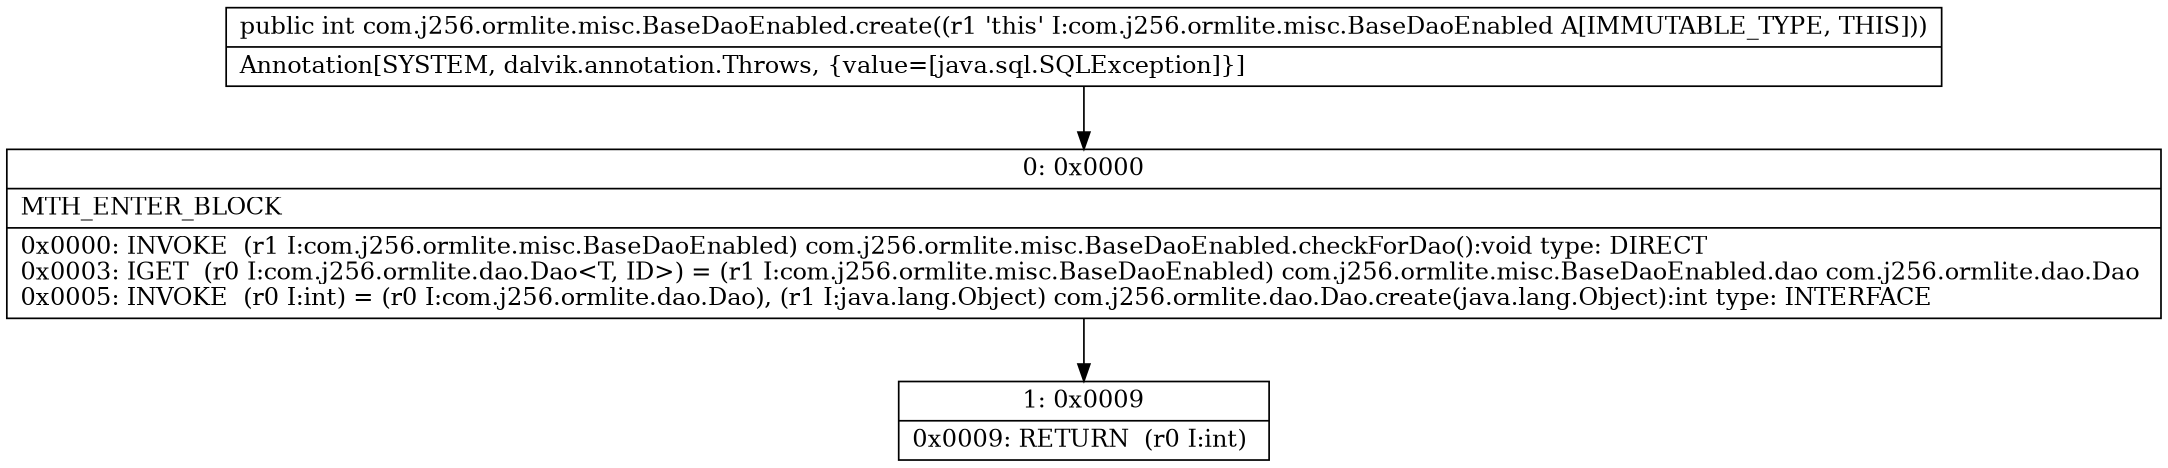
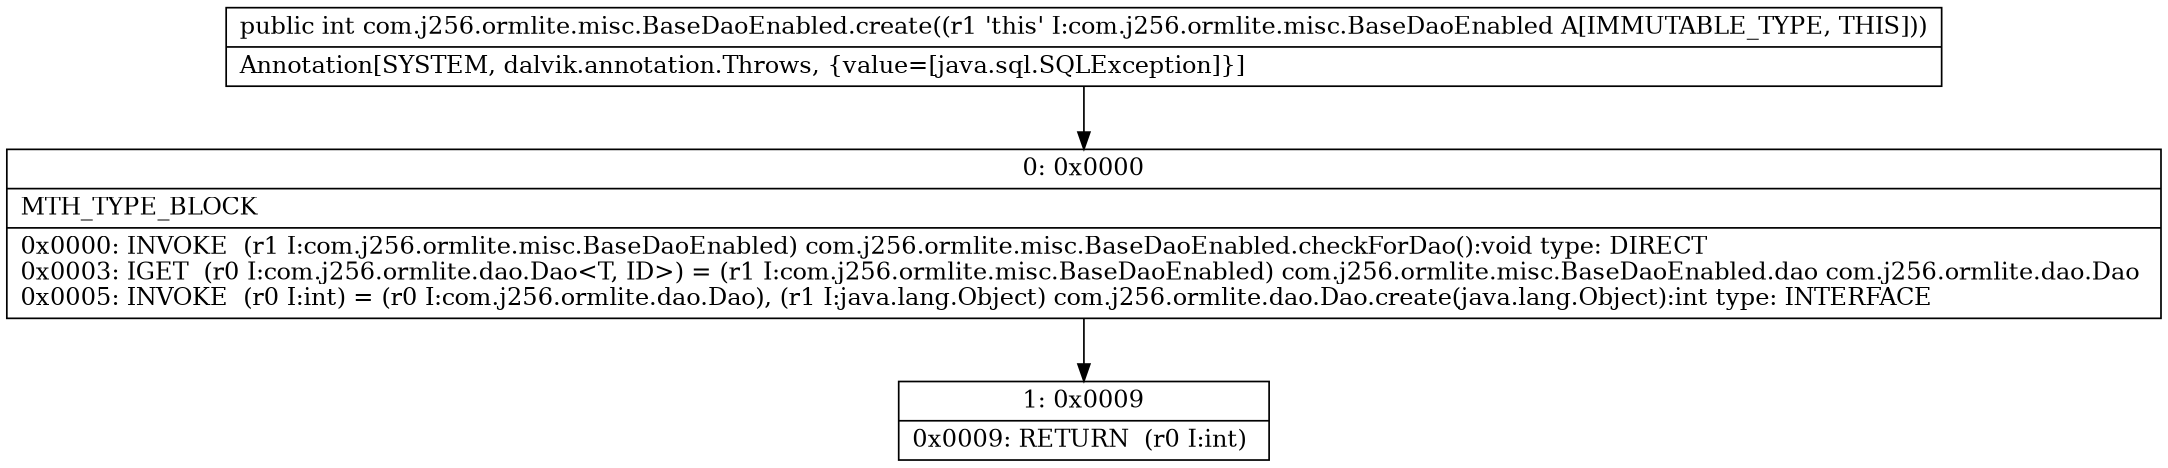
node "0: 0x0000": text "MTH_ENTER_BLOCK" -> "MTH_TYPE_BLOCK"
